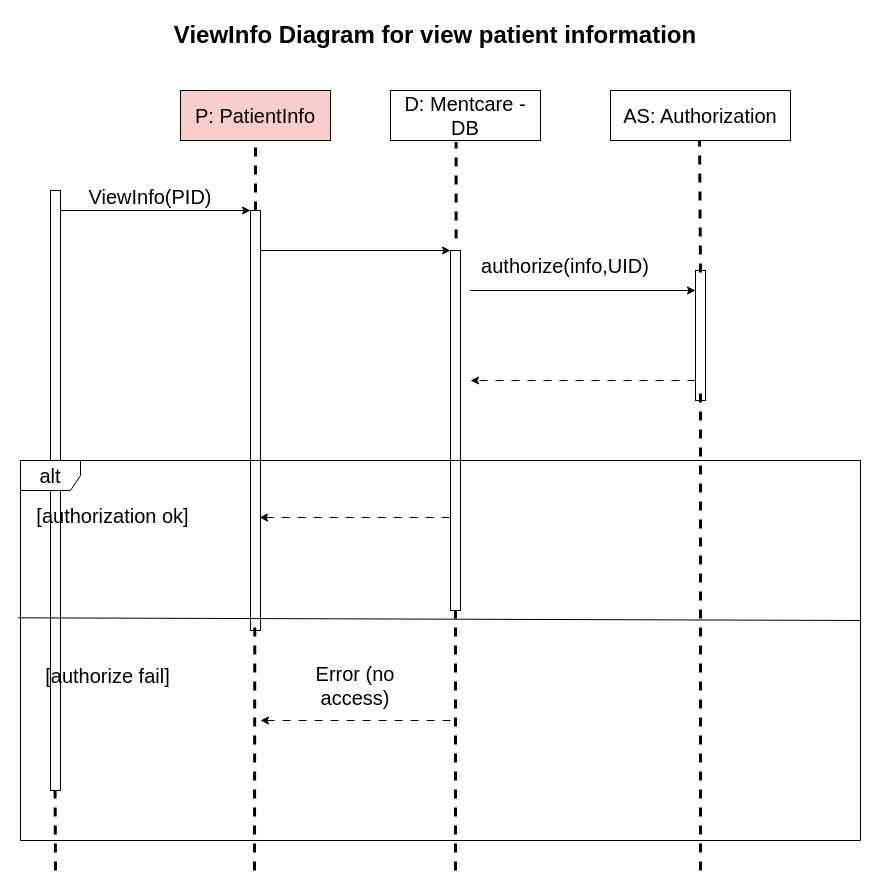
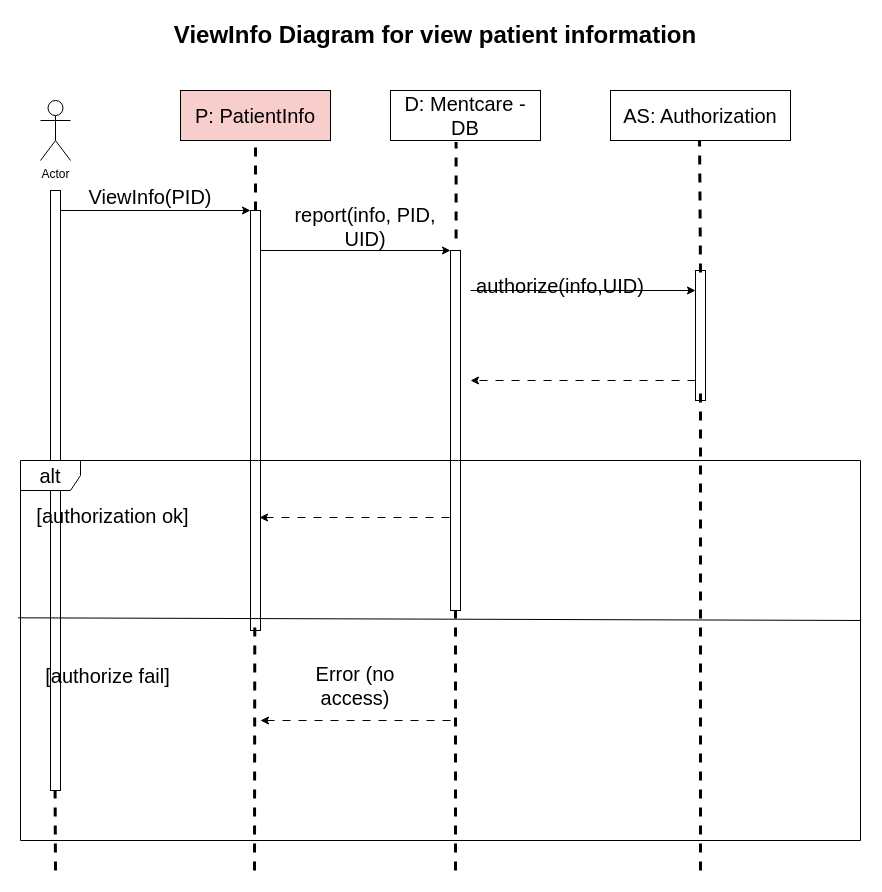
node "Actor": added
node "report(info, PID, UID)": added
node "authorize(info,UID)": moved (566, 266) -> (561, 286)
